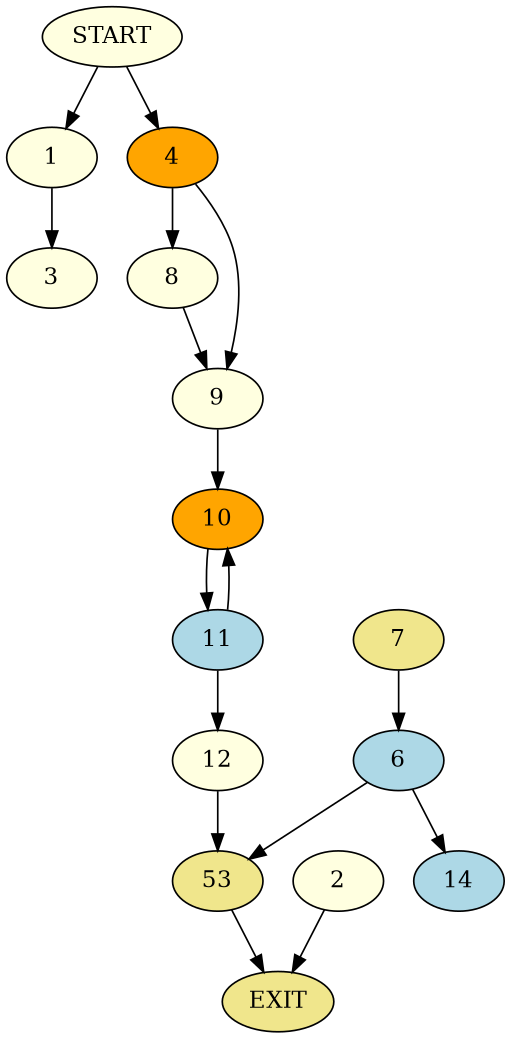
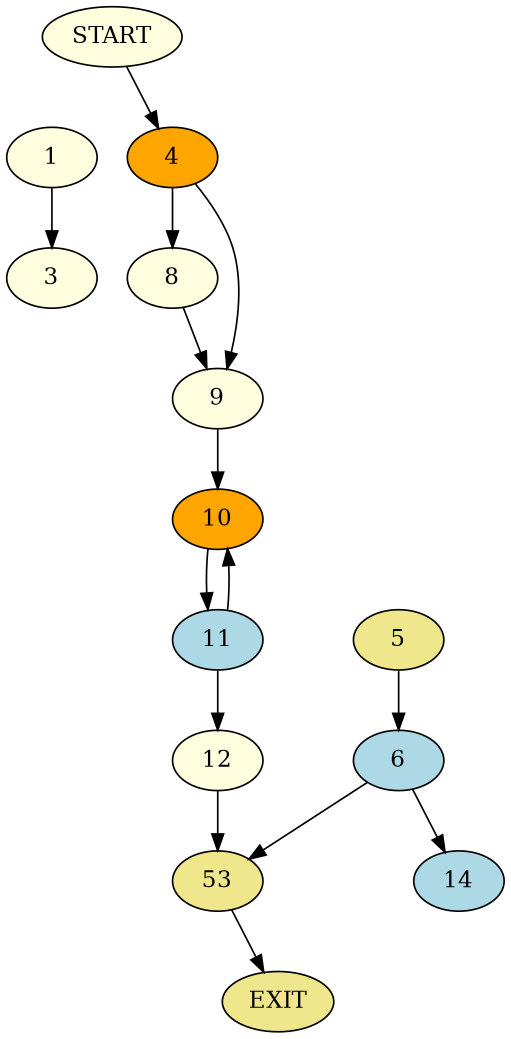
edge "START" -> "1": removed
node "7": label "7" -> "5"
node "2": removed
